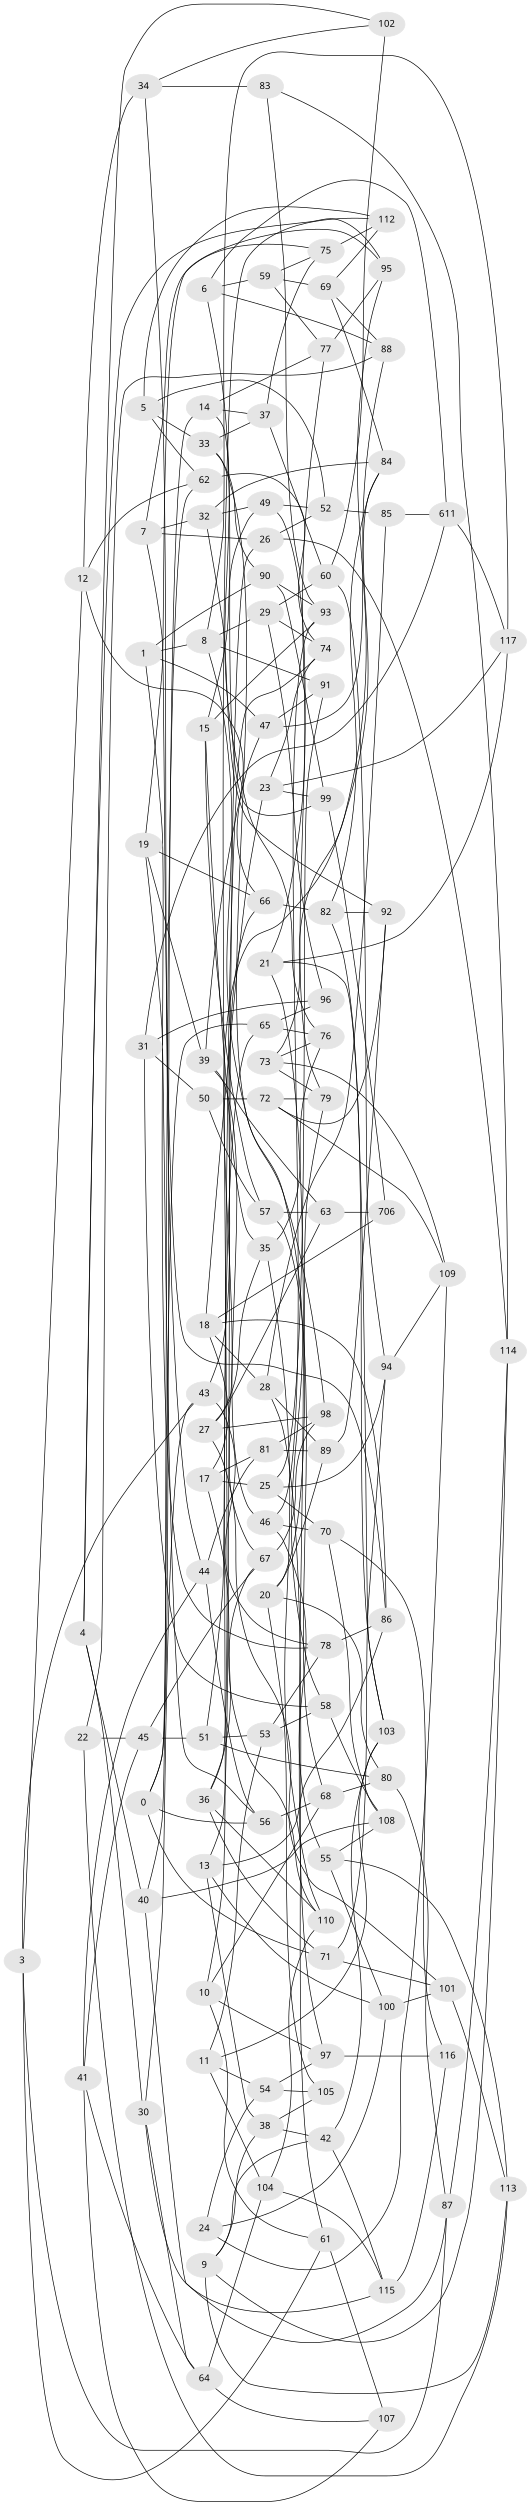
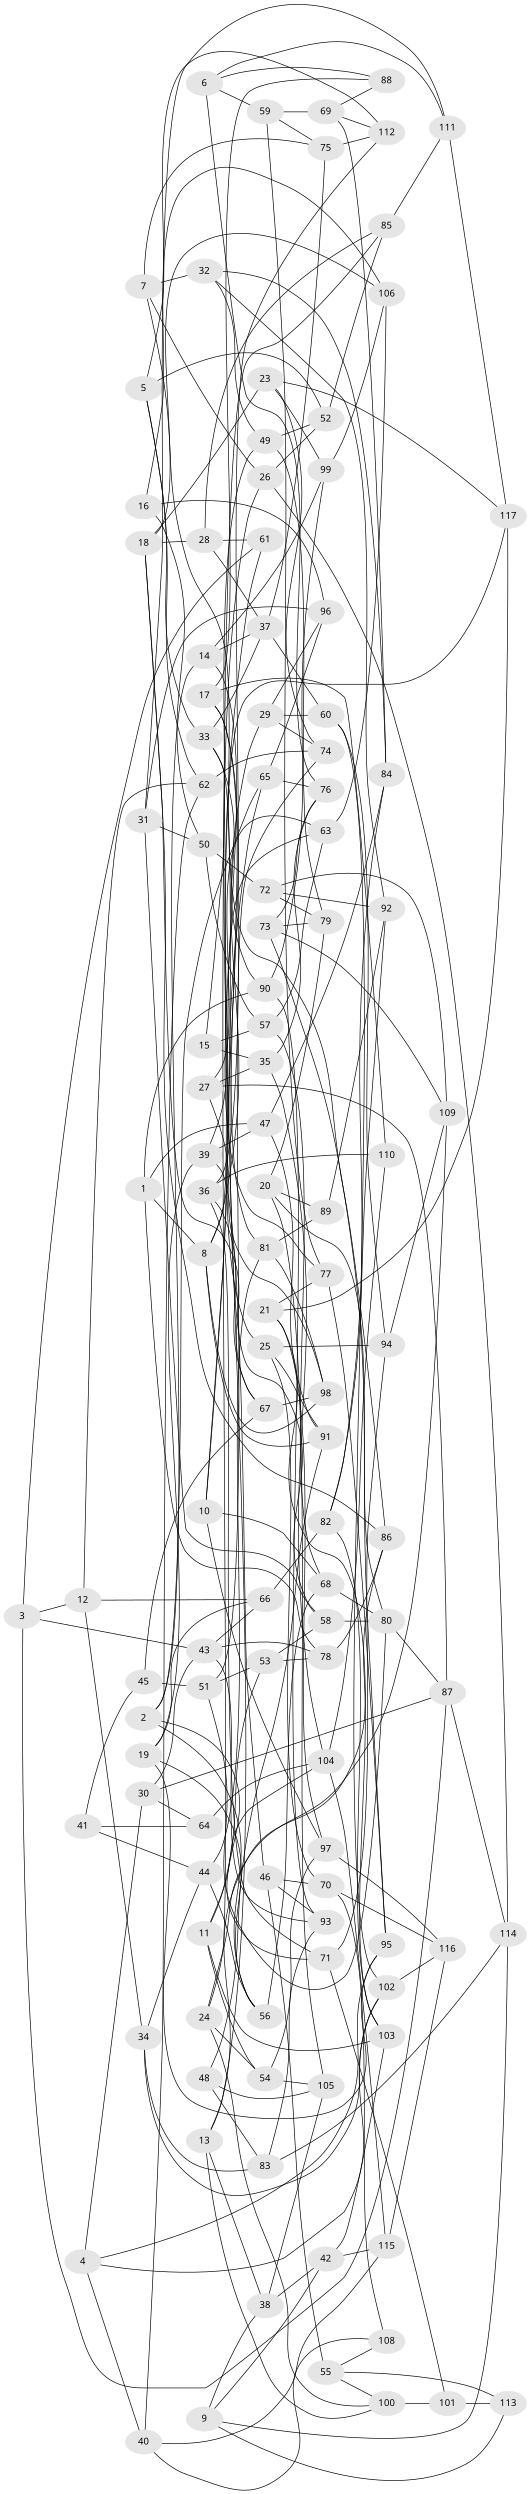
node "16": added
node "611": label "611" -> "111"
edge "93" -- "15": now "93" -- "43"
node "706": label "706" -> "106"
edge "28" -- "89": now "28" -- "37"
edge "85" -- "24": added
edge "35" -- "110": now "35" -- "104"
edge "27" -- "101": now "27" -- "87"
node "22": removed
edge "58" -- "108": now "58" -- "80"
node "0": label "0" -> "2"
edge "116" -- "102": added
node "48": added
node "107": removed
